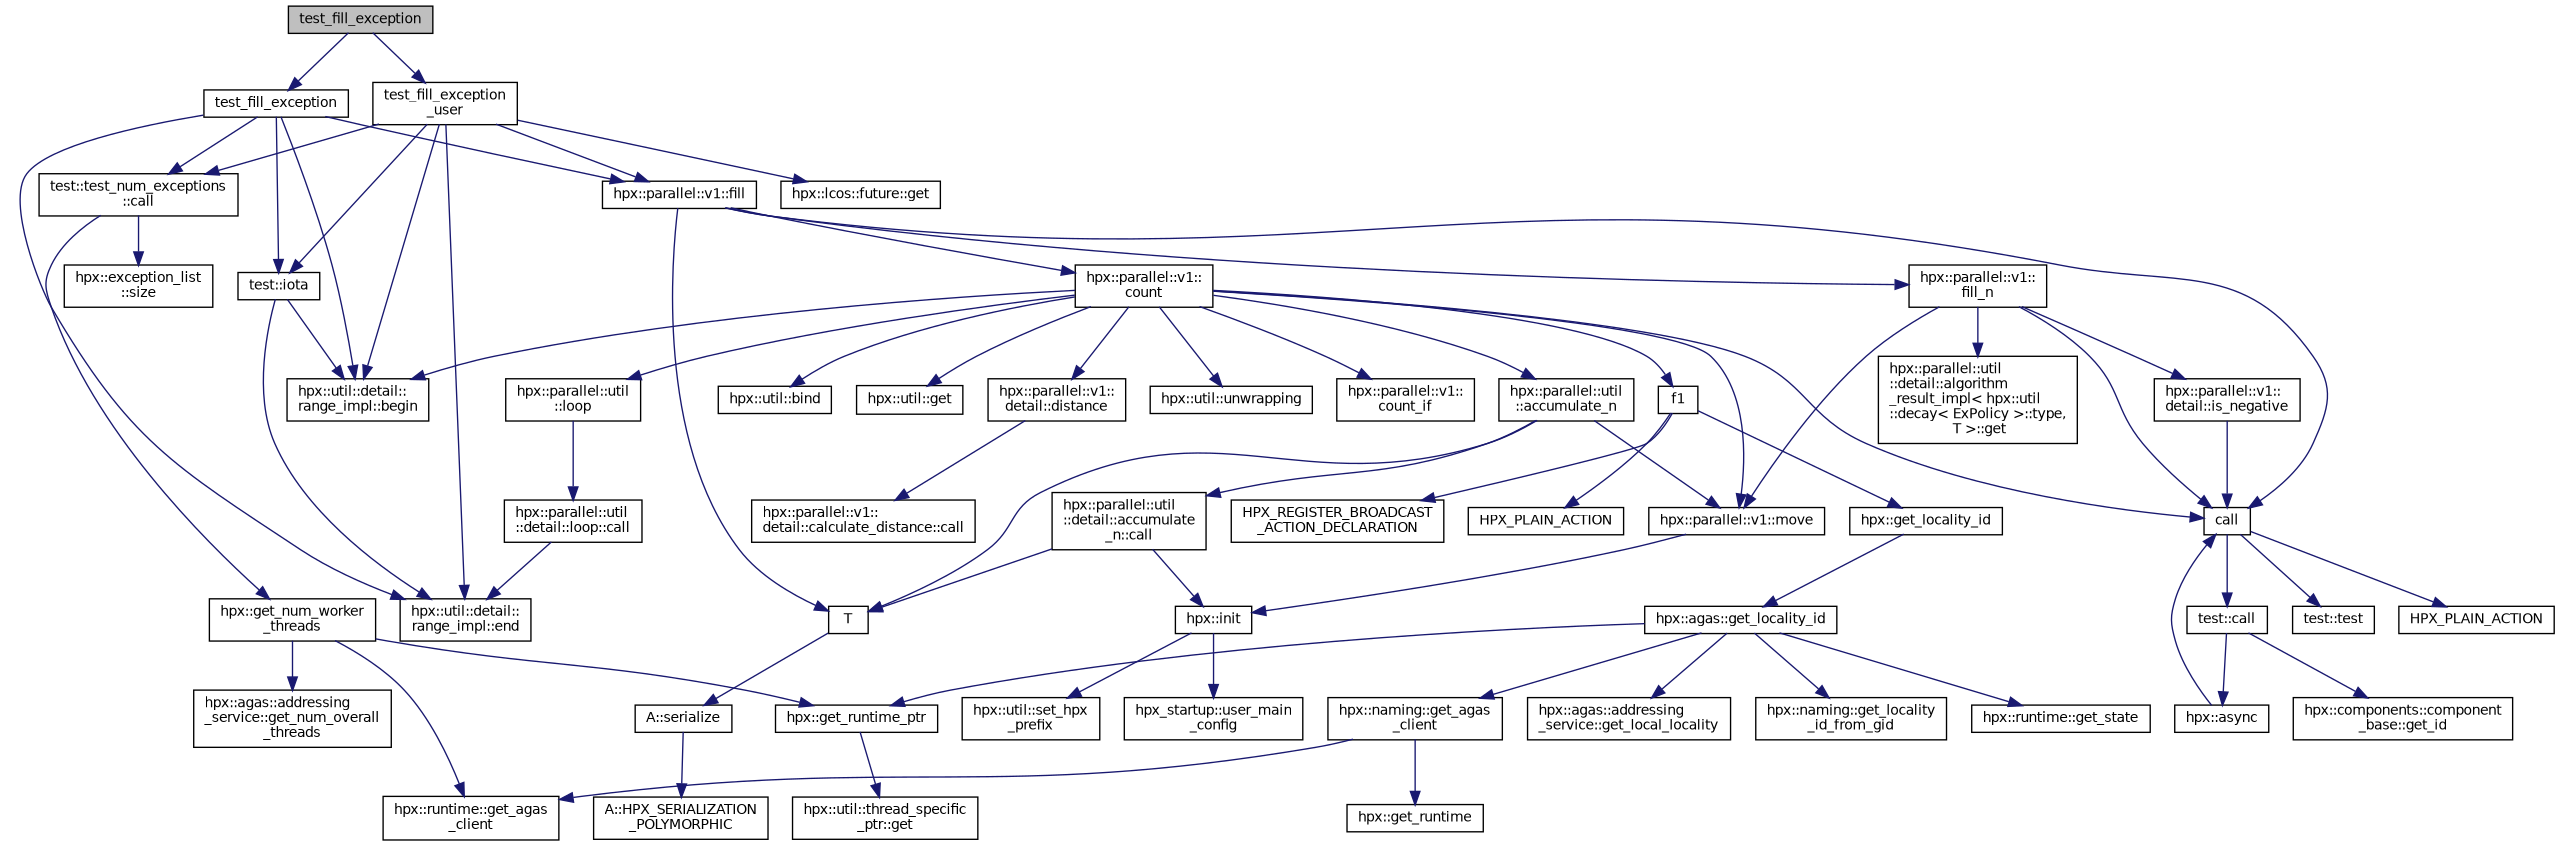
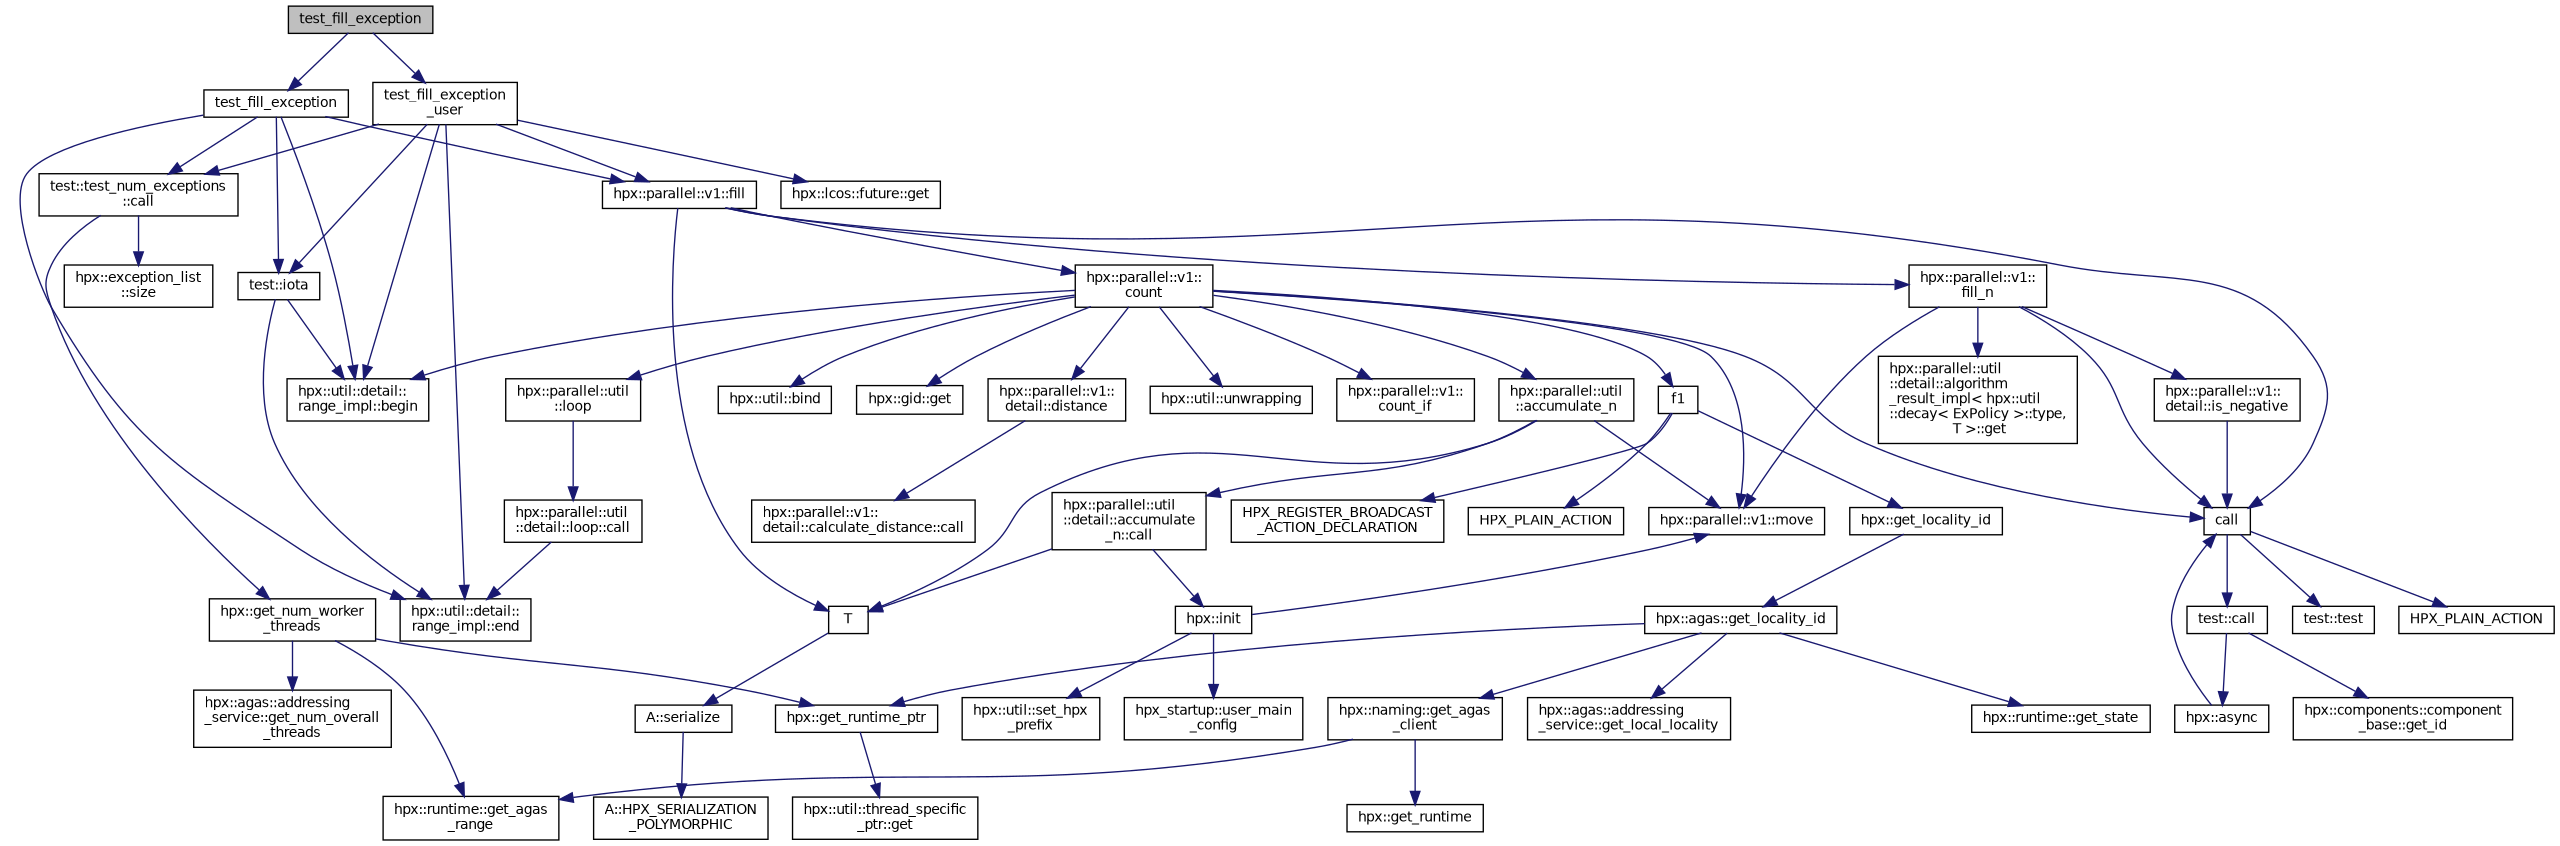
node "hpx::util::get": label "hpx::util::get" -> "hpx::gid::get"
edge "hpx::parallel::v1::move" -> "hpx::init": reversed
node "hpx::naming::get_locality _id_from_gid": removed
node "hpx::runtime::get_agas _client": label "hpx::runtime::get_agas _client" -> "hpx::runtime::get_agas _range"
